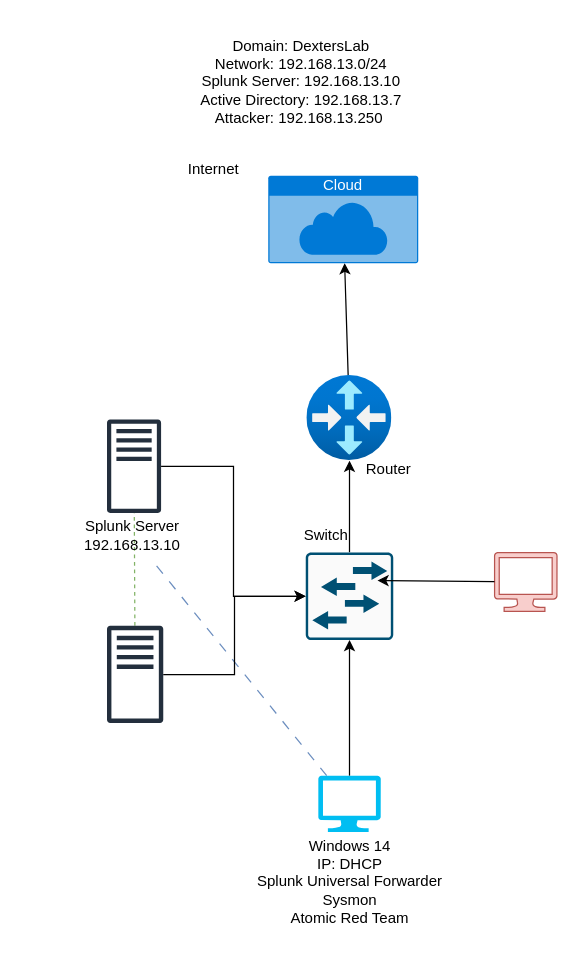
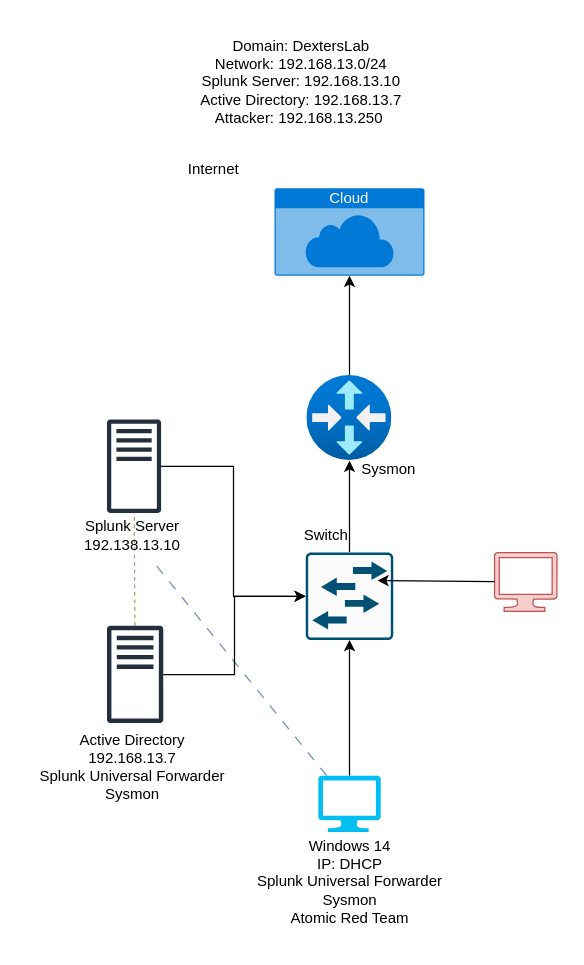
node "Cloud": moved (343, 219) -> (349, 232)
node "Router": label "Router" -> "Sysmon"
node "Splunk Server 192.168.13.10": label "Splunk Server 192.168.13.10" -> "Splunk Server 192.138.13.10"
node "Active Directory 192.168.13.7 Splunk Universal Forwarder Sysmon": added
